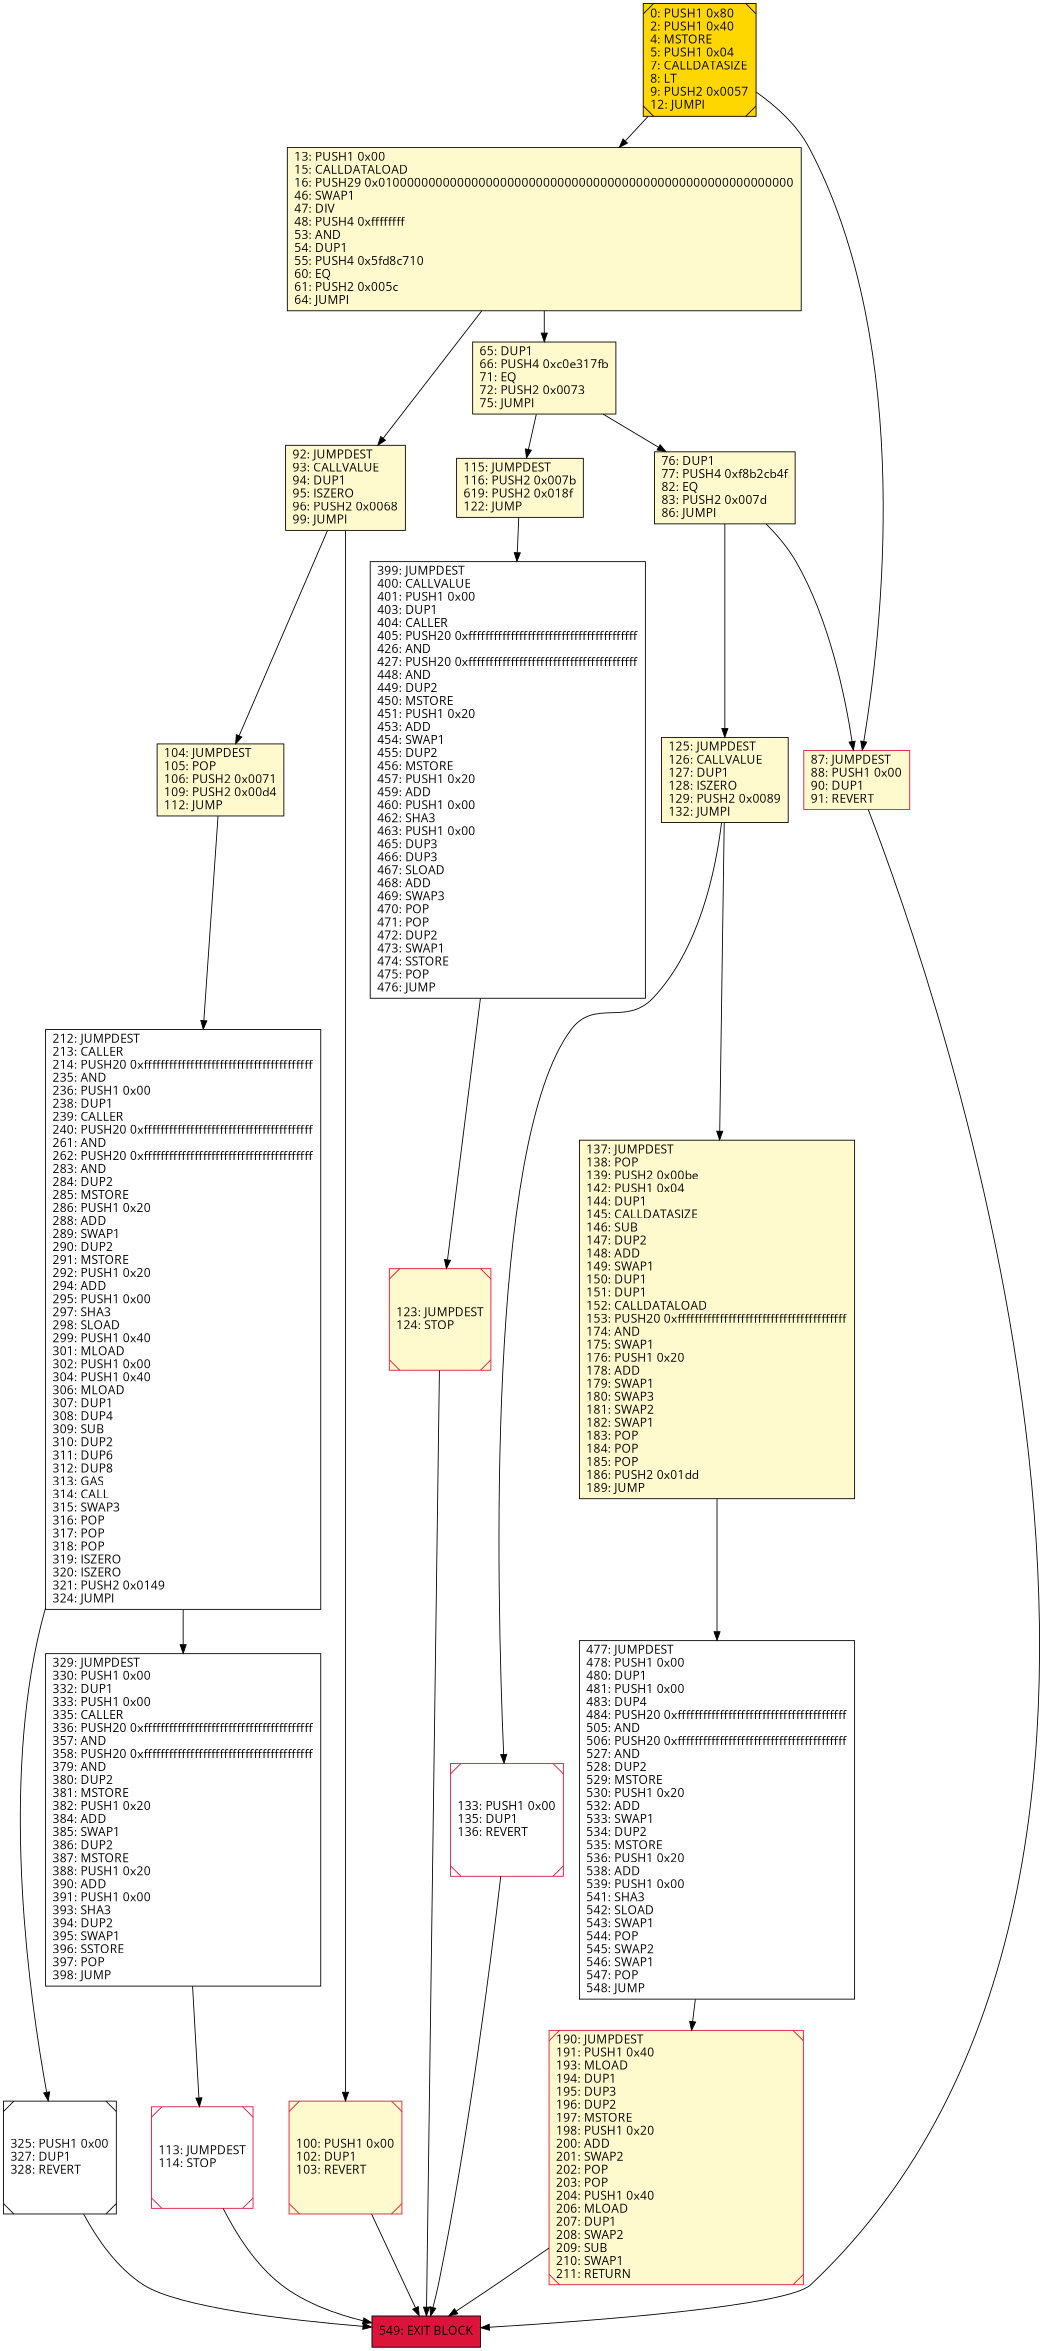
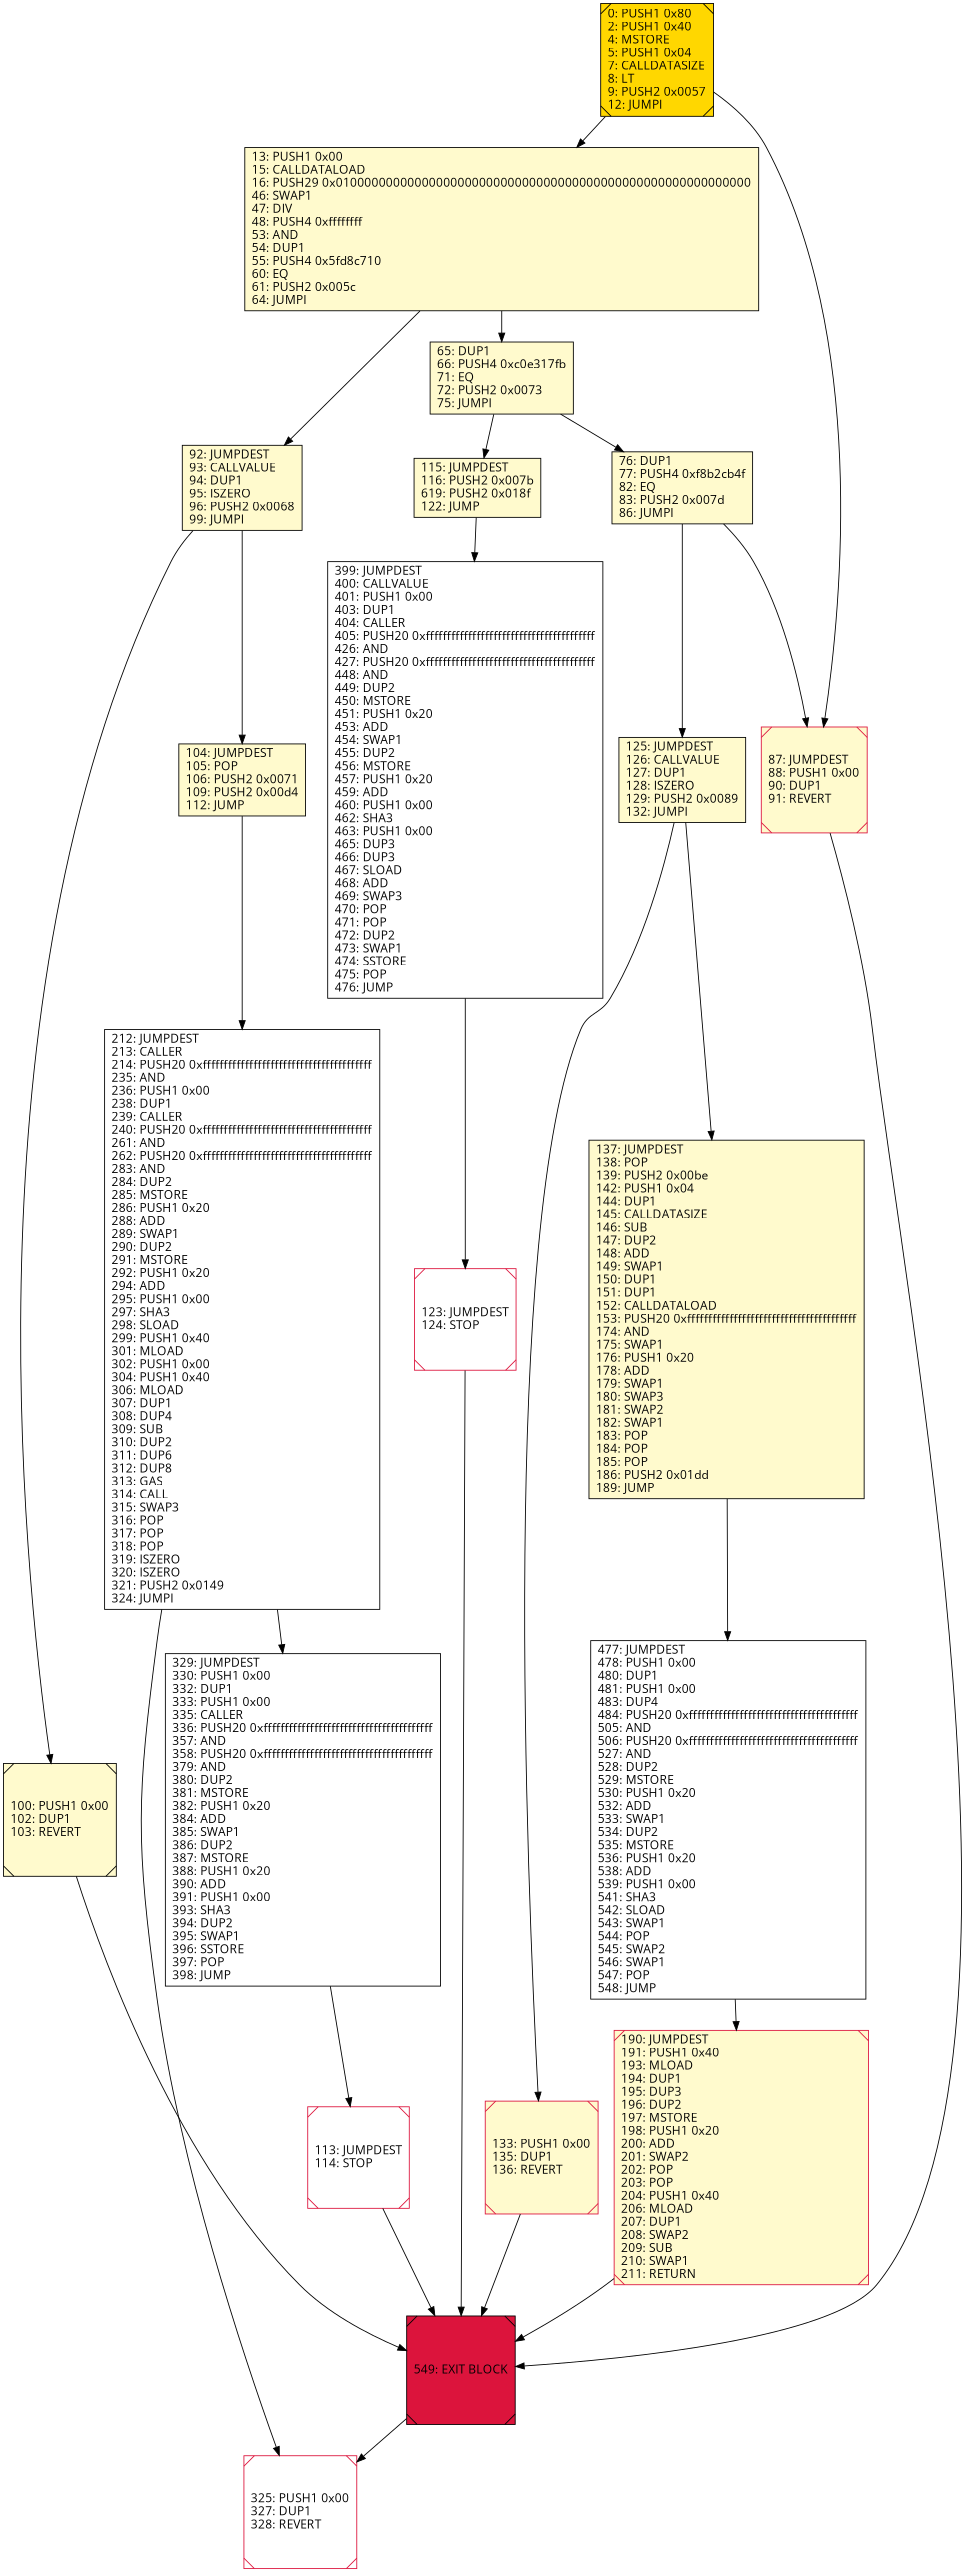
node "87: JUMPDEST 88: PUSH1 0x00 90: DUP1 91: REVERT": shape box -> Msquare
node "123: JUMPDEST 124: STOP": fillcolor lemonchiffon -> white
node "133: PUSH1 0x00 135: DUP1 136: REVERT": fillcolor white -> lemonchiffon
node "325: PUSH1 0x00 327: DUP1 328: REVERT": color black -> crimson
node "100: PUSH1 0x00 102: DUP1 103: REVERT": color crimson -> black
edge "325: PUSH1 0x00 327: DUP1 328: REVERT" -> "549: EXIT BLOCK": reversed
node "549: EXIT BLOCK": shape box -> Msquare
